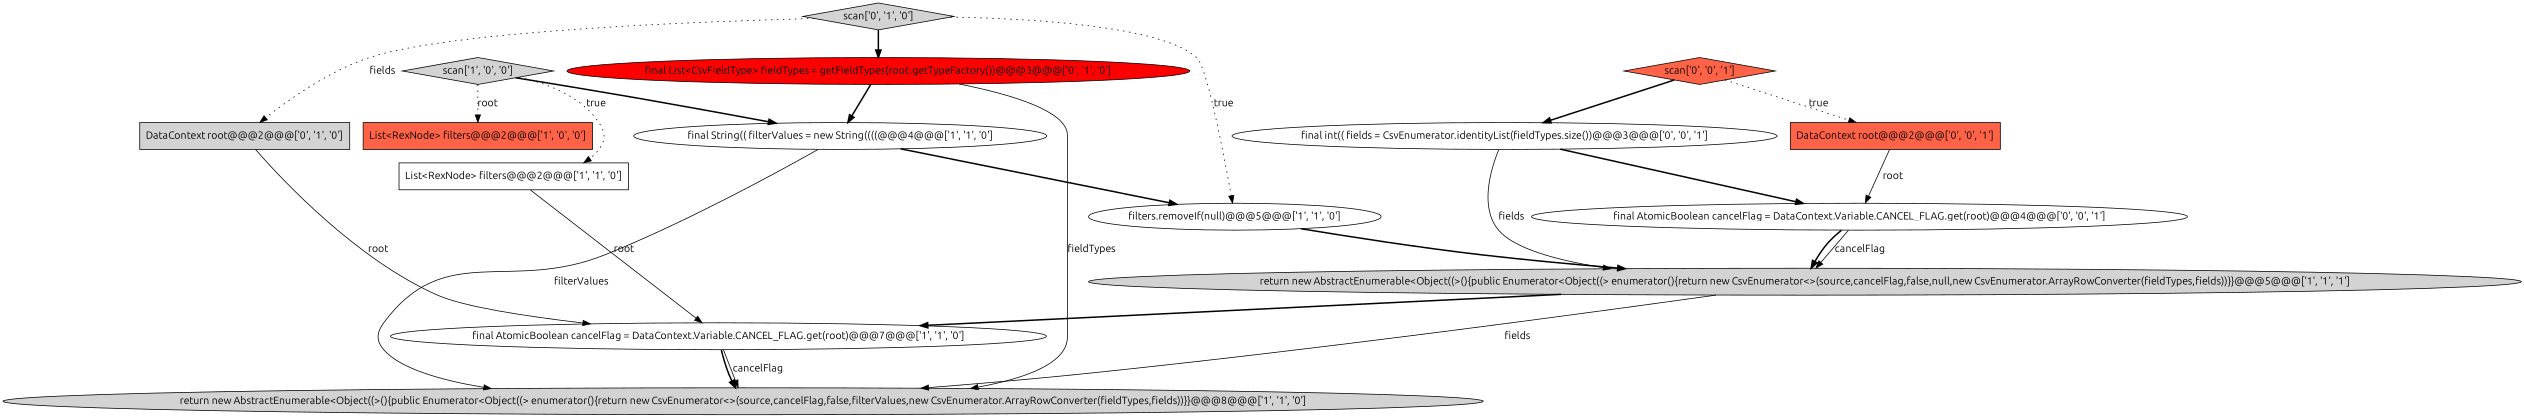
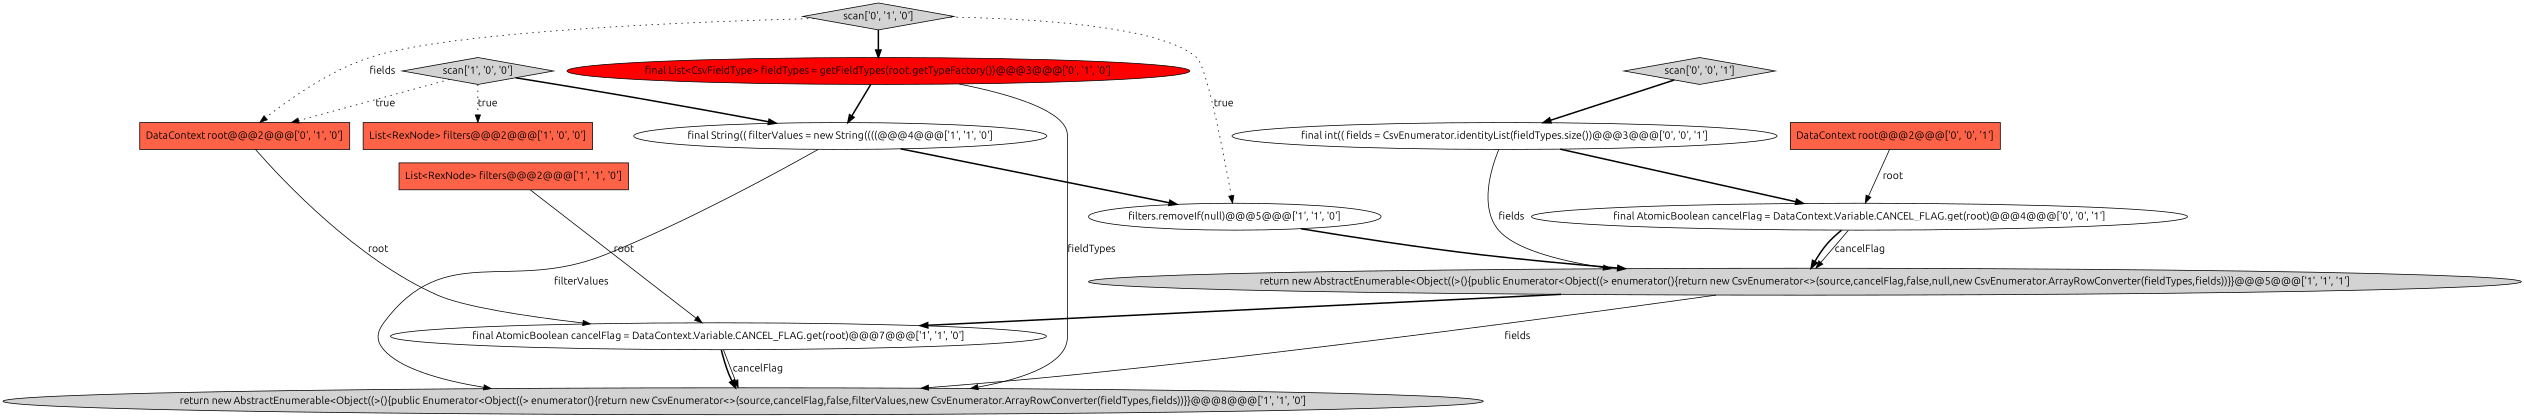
node "scan['0', '0', '1']": fillcolor tomato -> lightgray
edge "scan['0', '0', '1']" -> "DataContext root@@@2@@@['0', '0', '1']": removed, label "true"
edge "scan['1', '0', '0']" -> "List<RexNode> filters@@@2@@@['1', '0', '0']": label "root" -> "true"
edge "scan['1', '0', '0']" -> "List<RexNode> filters@@@2@@@['1', '1', '0']": now "scan['1', '0', '0']" -> "DataContext root@@@2@@@['0', '1', '0']"
node "DataContext root@@@2@@@['0', '1', '0']": fillcolor lightgray -> tomato
node "List<RexNode> filters@@@2@@@['1', '1', '0']": fillcolor white -> tomato
